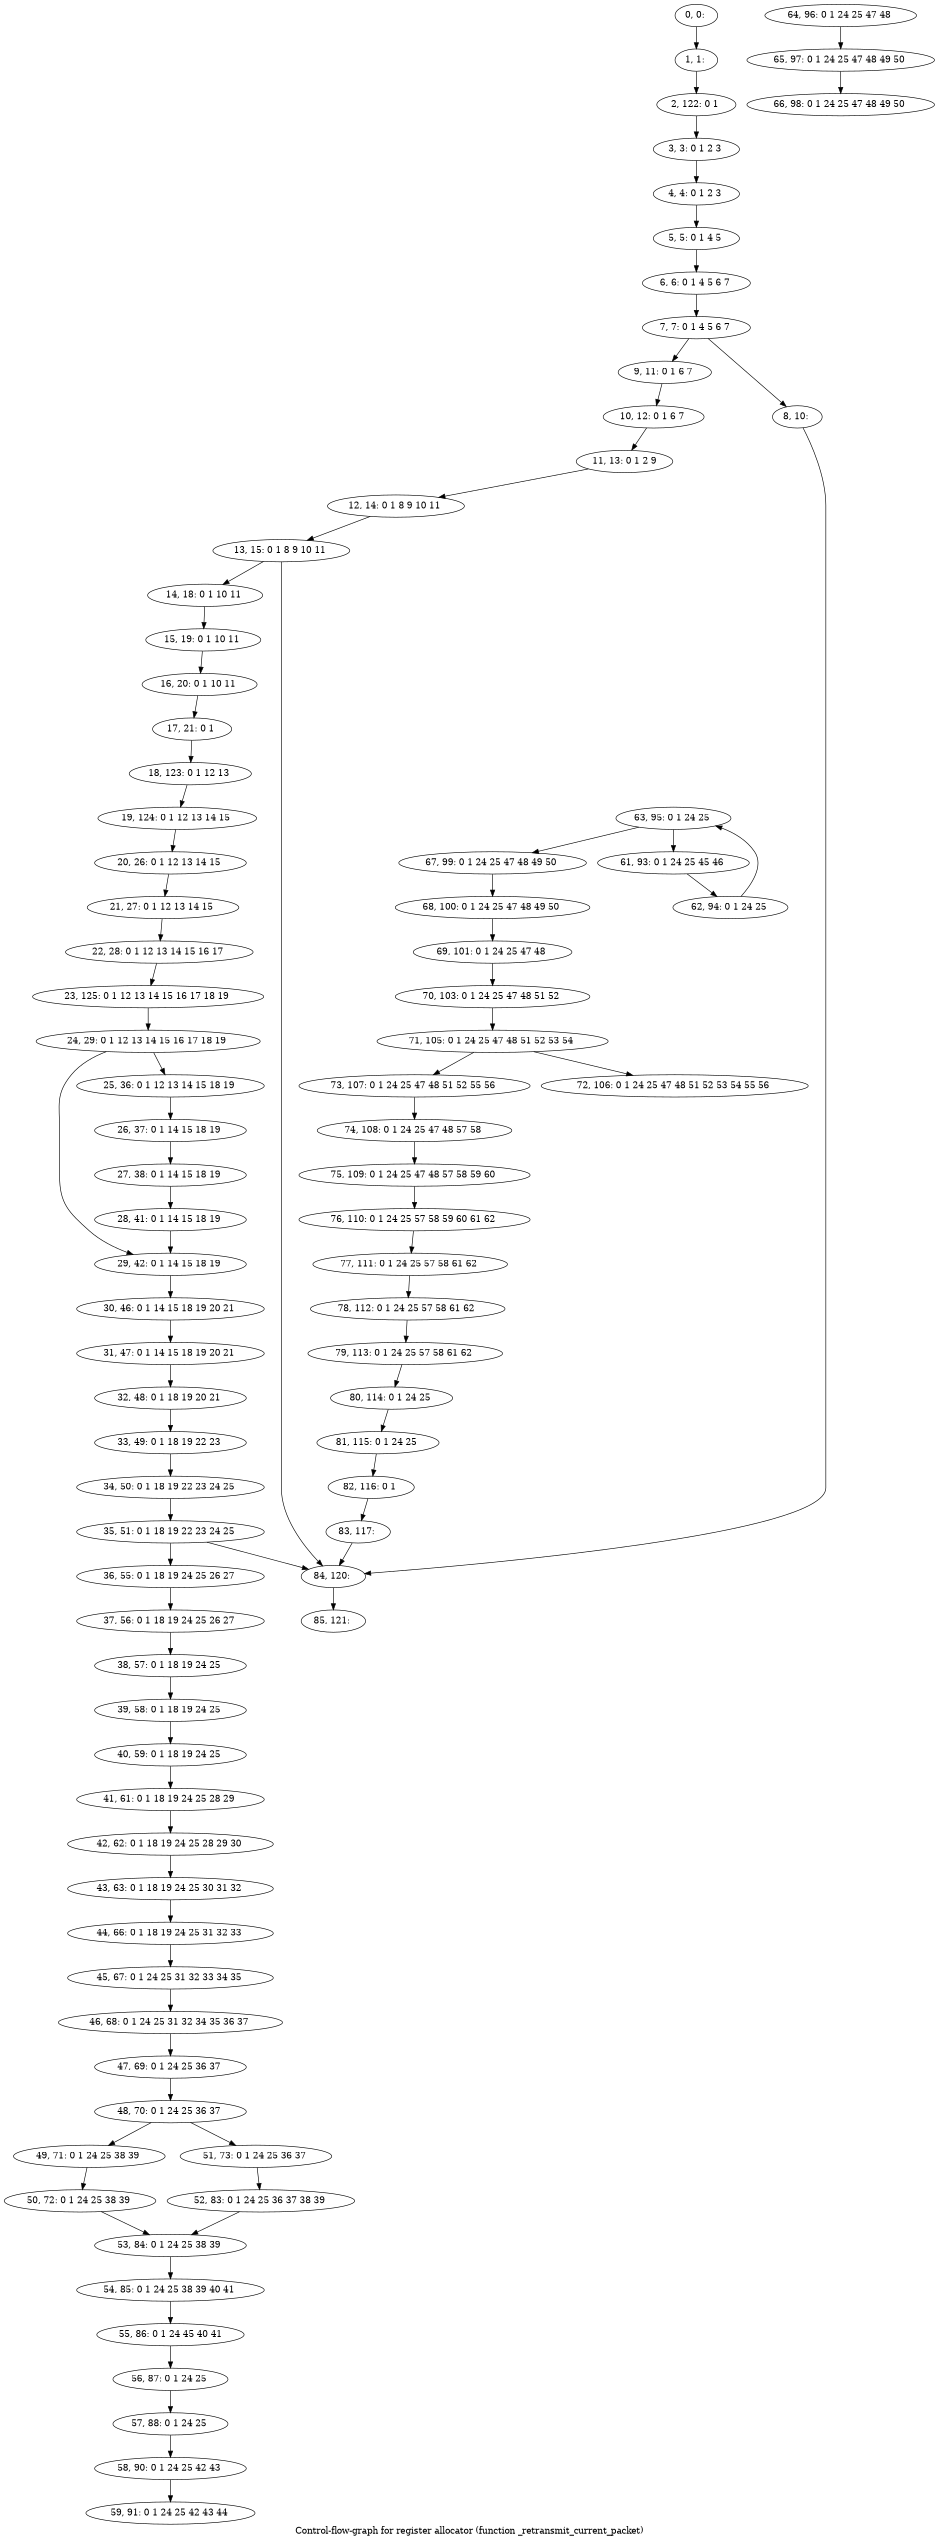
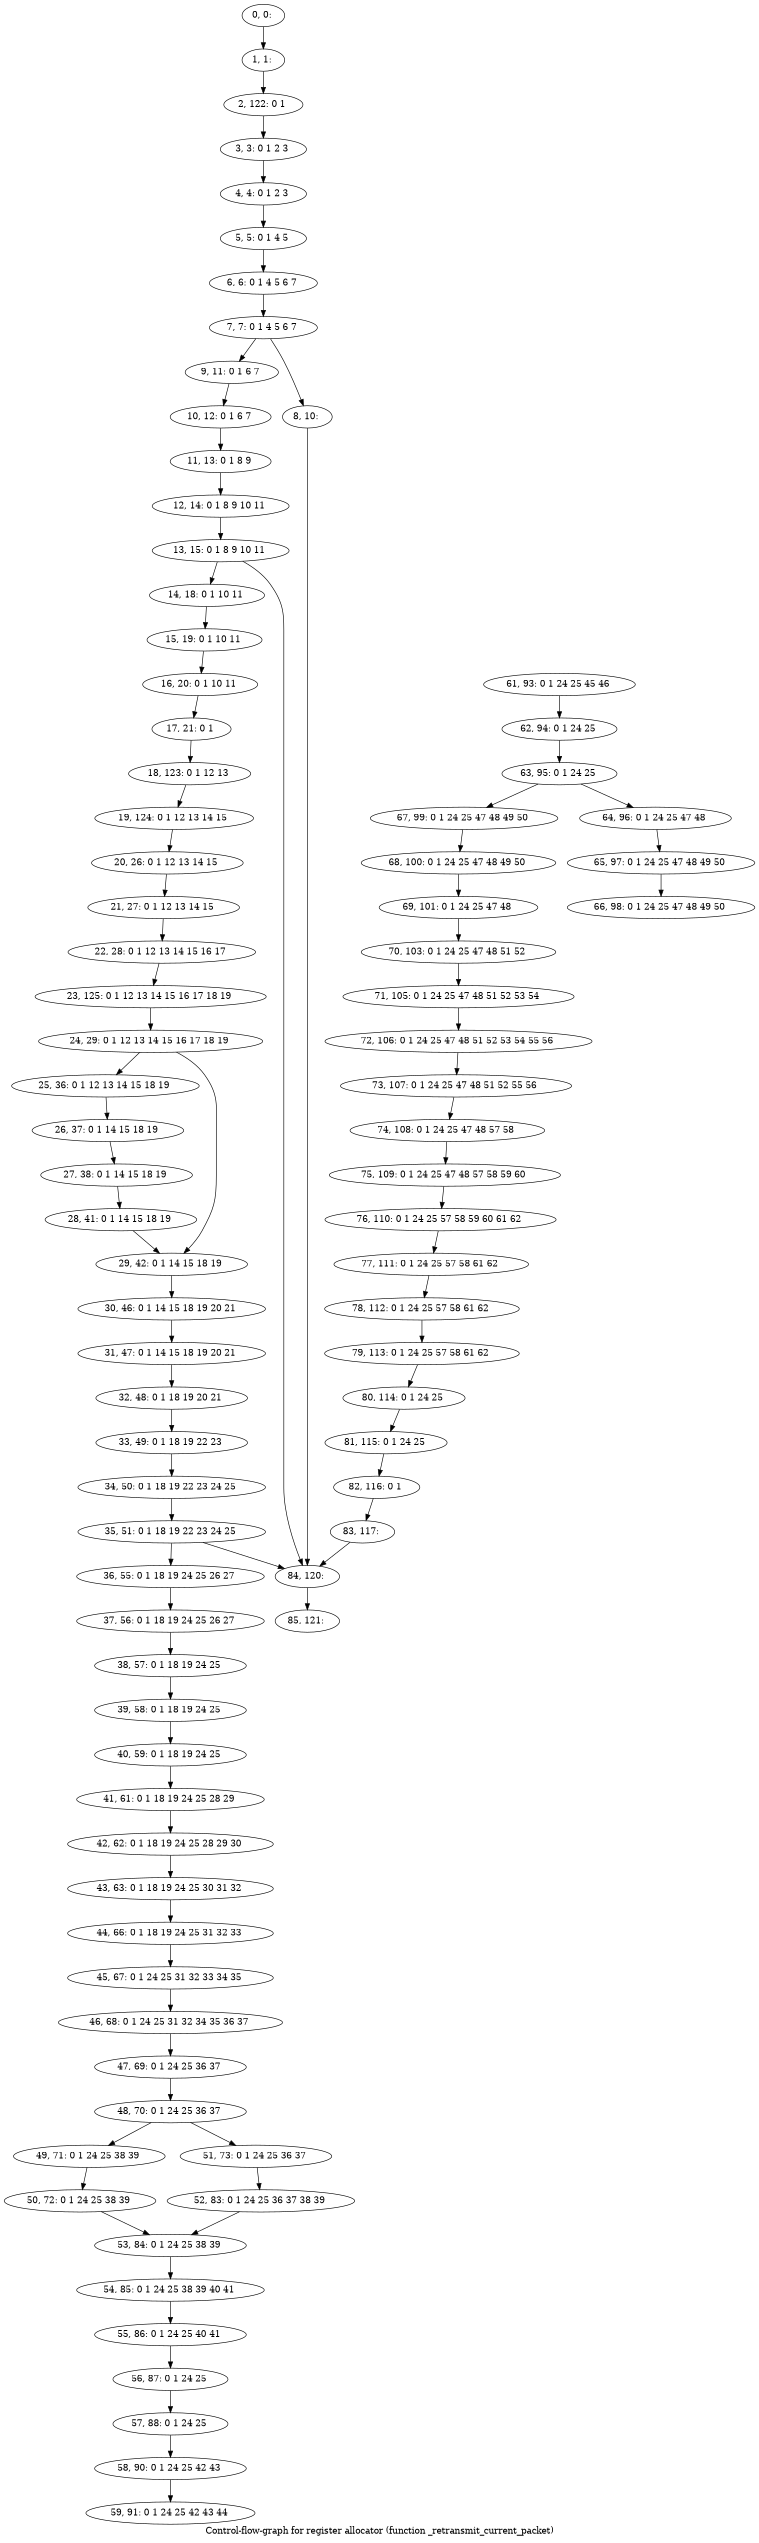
node "11, 13: 0 1 2 9": label "11, 13: 0 1 2 9" -> "11, 13: 0 1 8 9"
edge "63, 95: 0 1 24 25" -> "61, 93: 0 1 24 25 45 46": now "63, 95: 0 1 24 25" -> "64, 96: 0 1 24 25 47 48"
edge "71, 105: 0 1 24 25 47 48 51 52 53 54" -> "73, 107: 0 1 24 25 47 48 51 52 55 56": now "72, 106: 0 1 24 25 47 48 51 52 53 54 55 56" -> "73, 107: 0 1 24 25 47 48 51 52 55 56"
node "55, 86: 0 1 24 45 40 41": label "55, 86: 0 1 24 45 40 41" -> "55, 86: 0 1 24 25 40 41"
